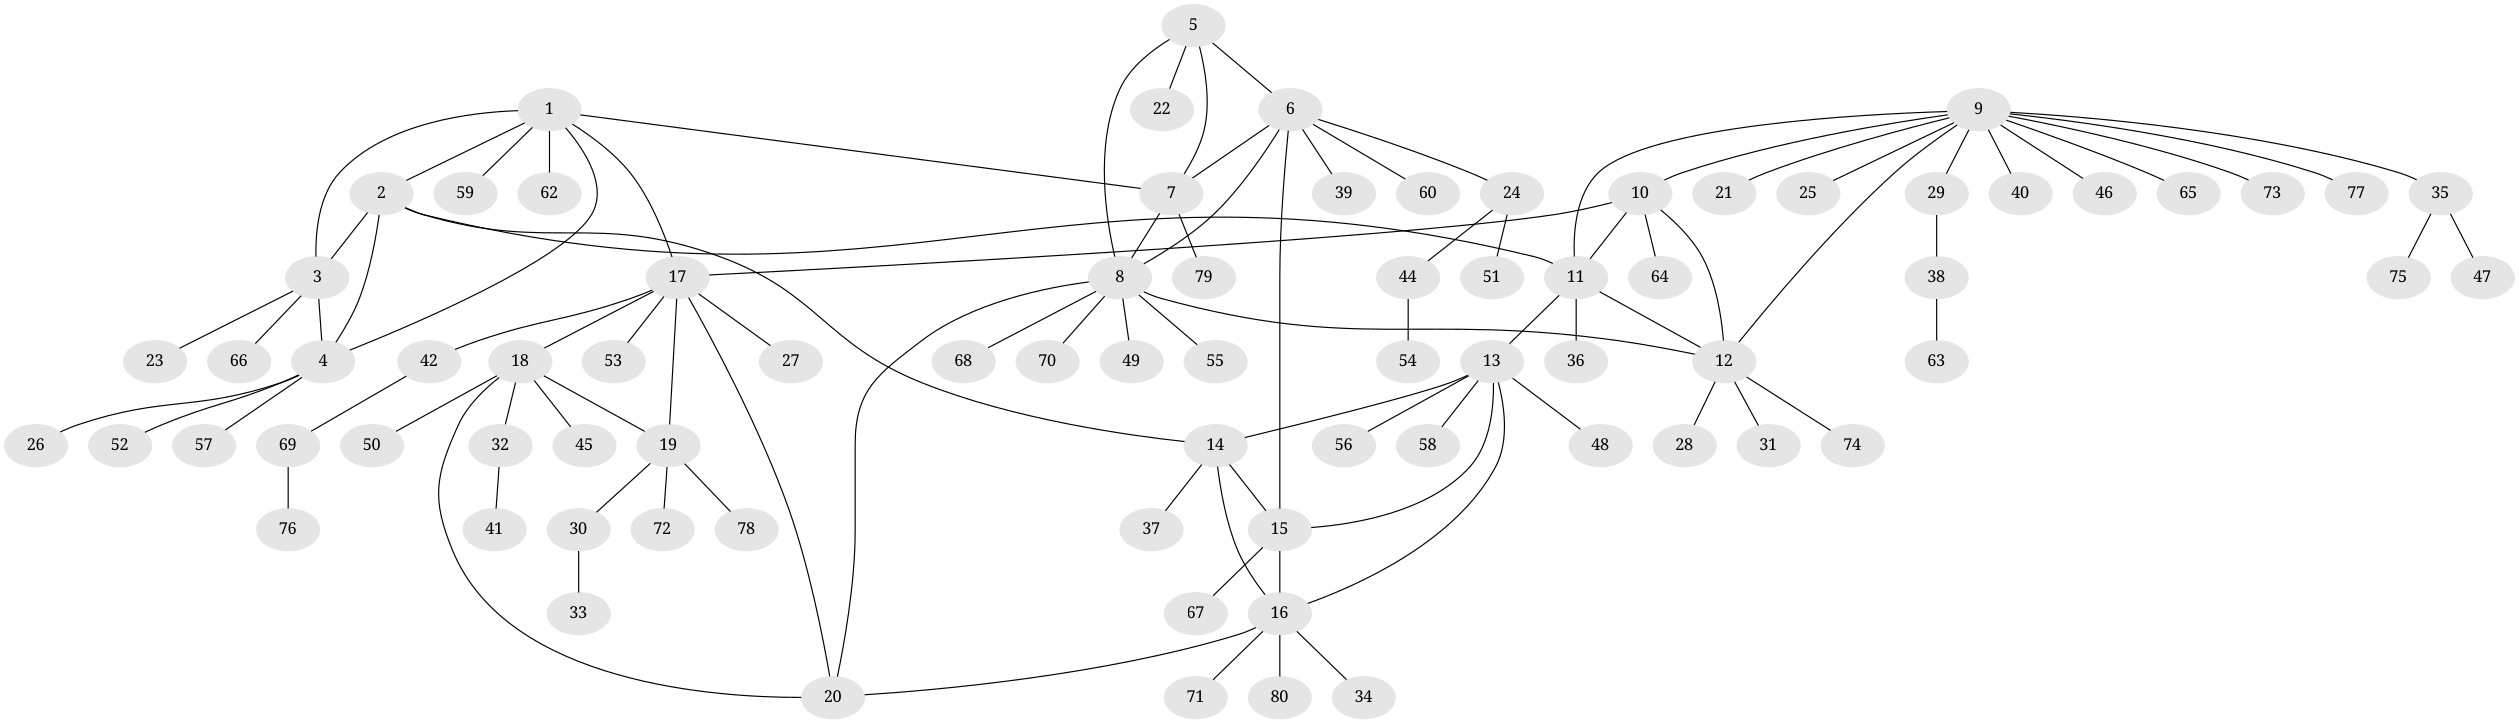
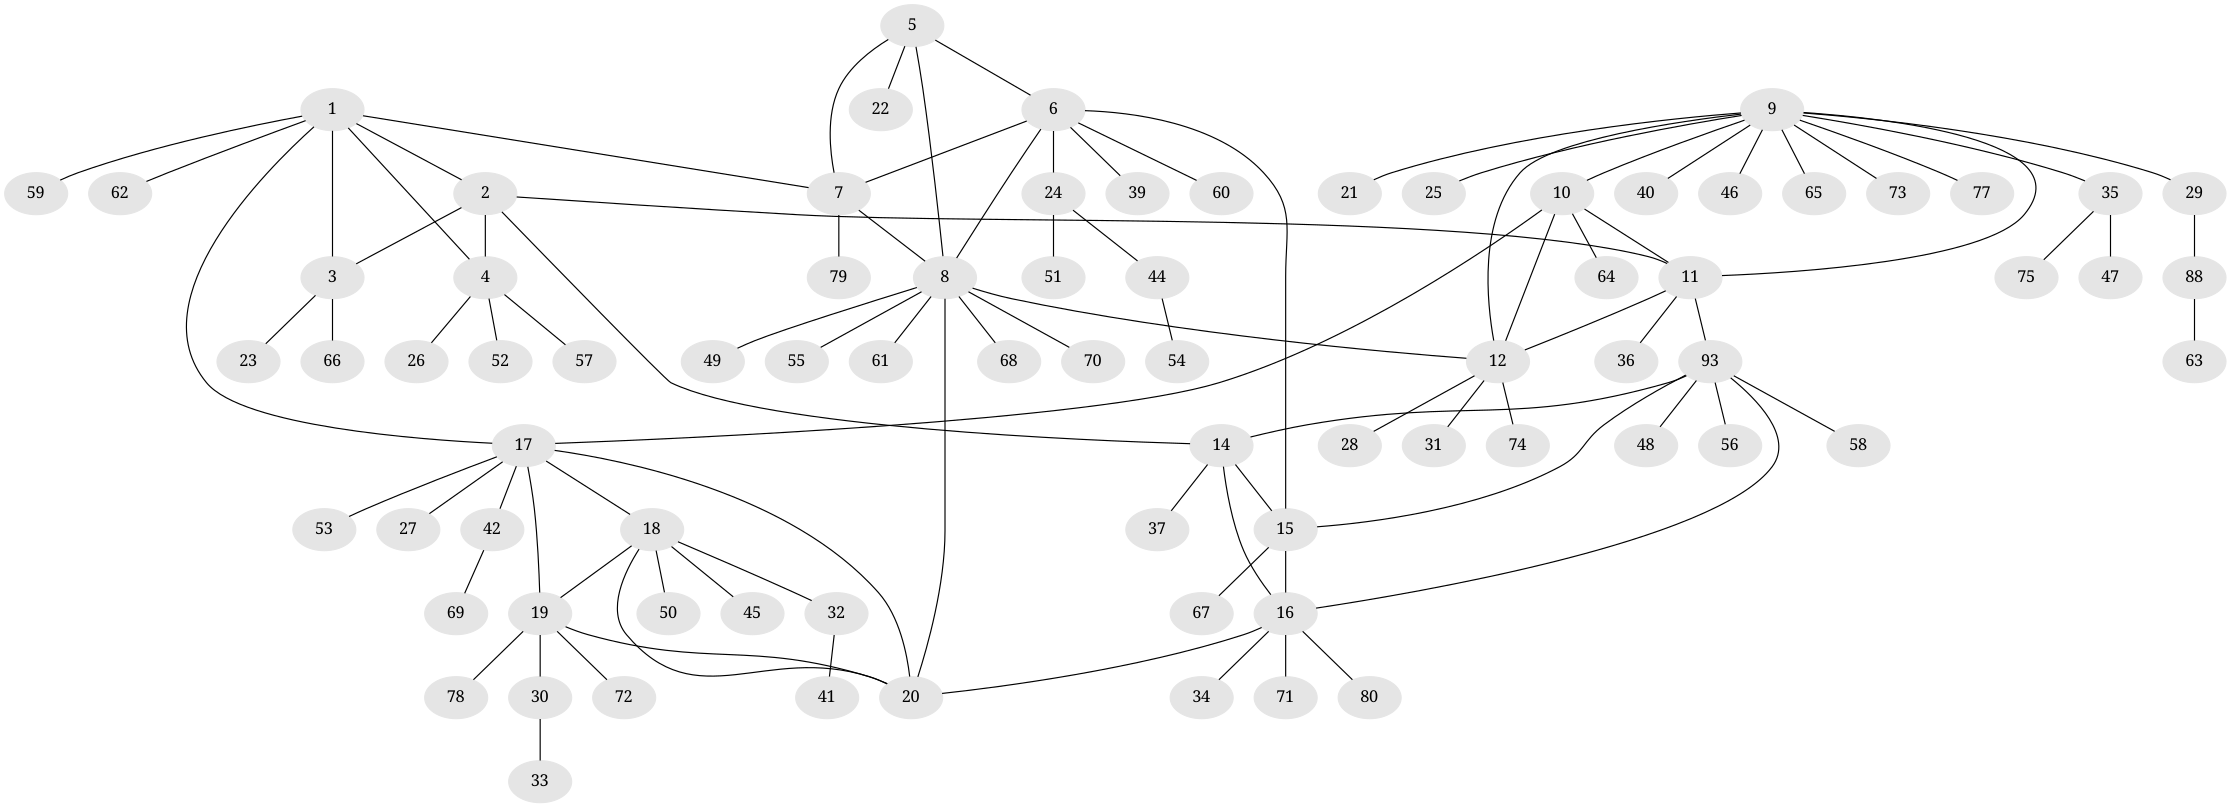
node "38": label "38" -> "88"
edge "3" -- "4": removed
node "61": added
node "13": label "13" -> "93"
node "76": removed
edge "19" -- "20": added
